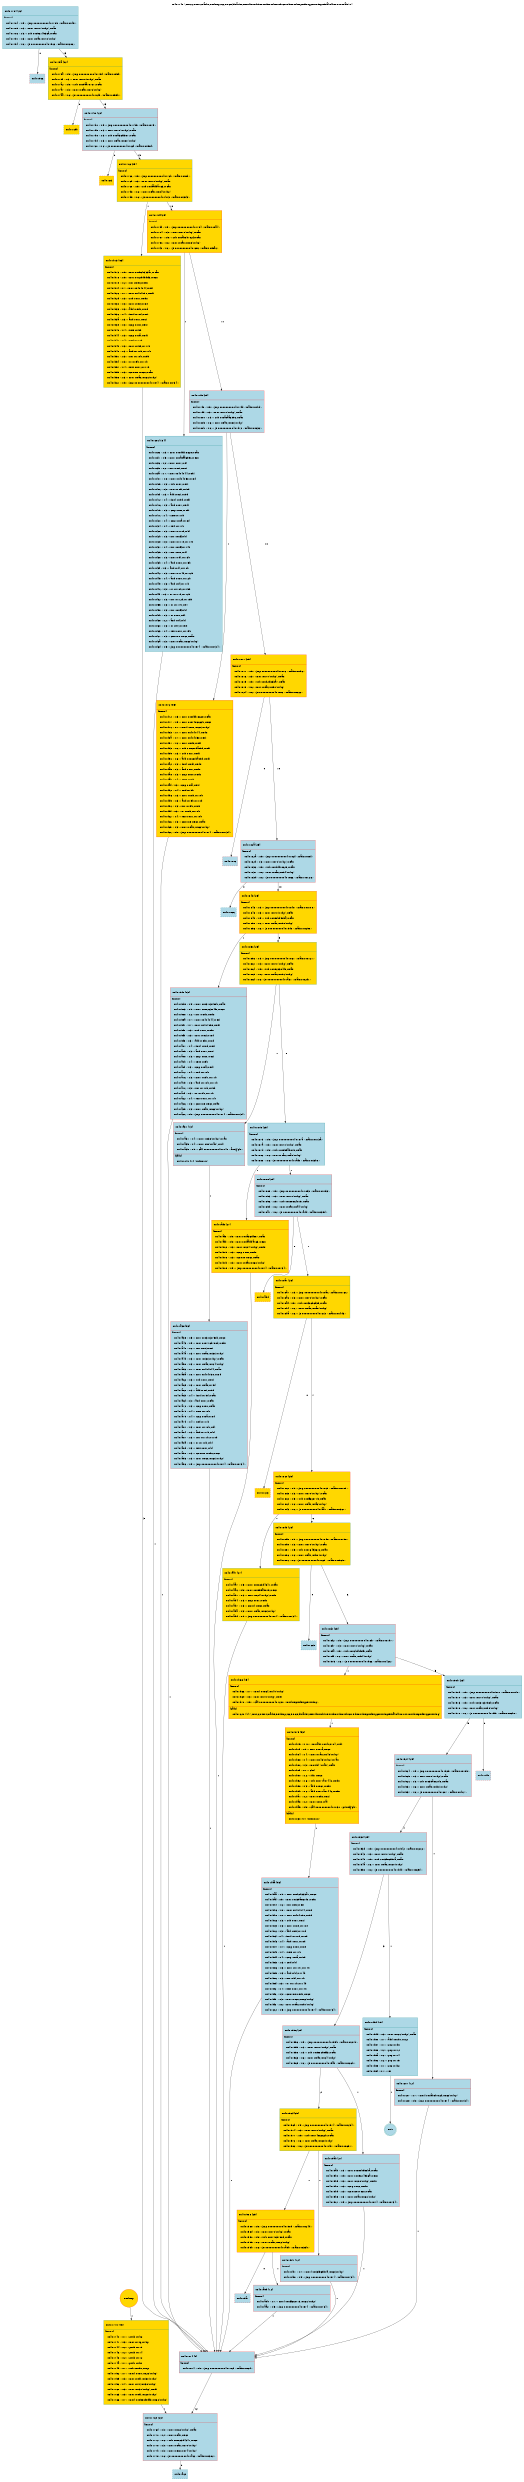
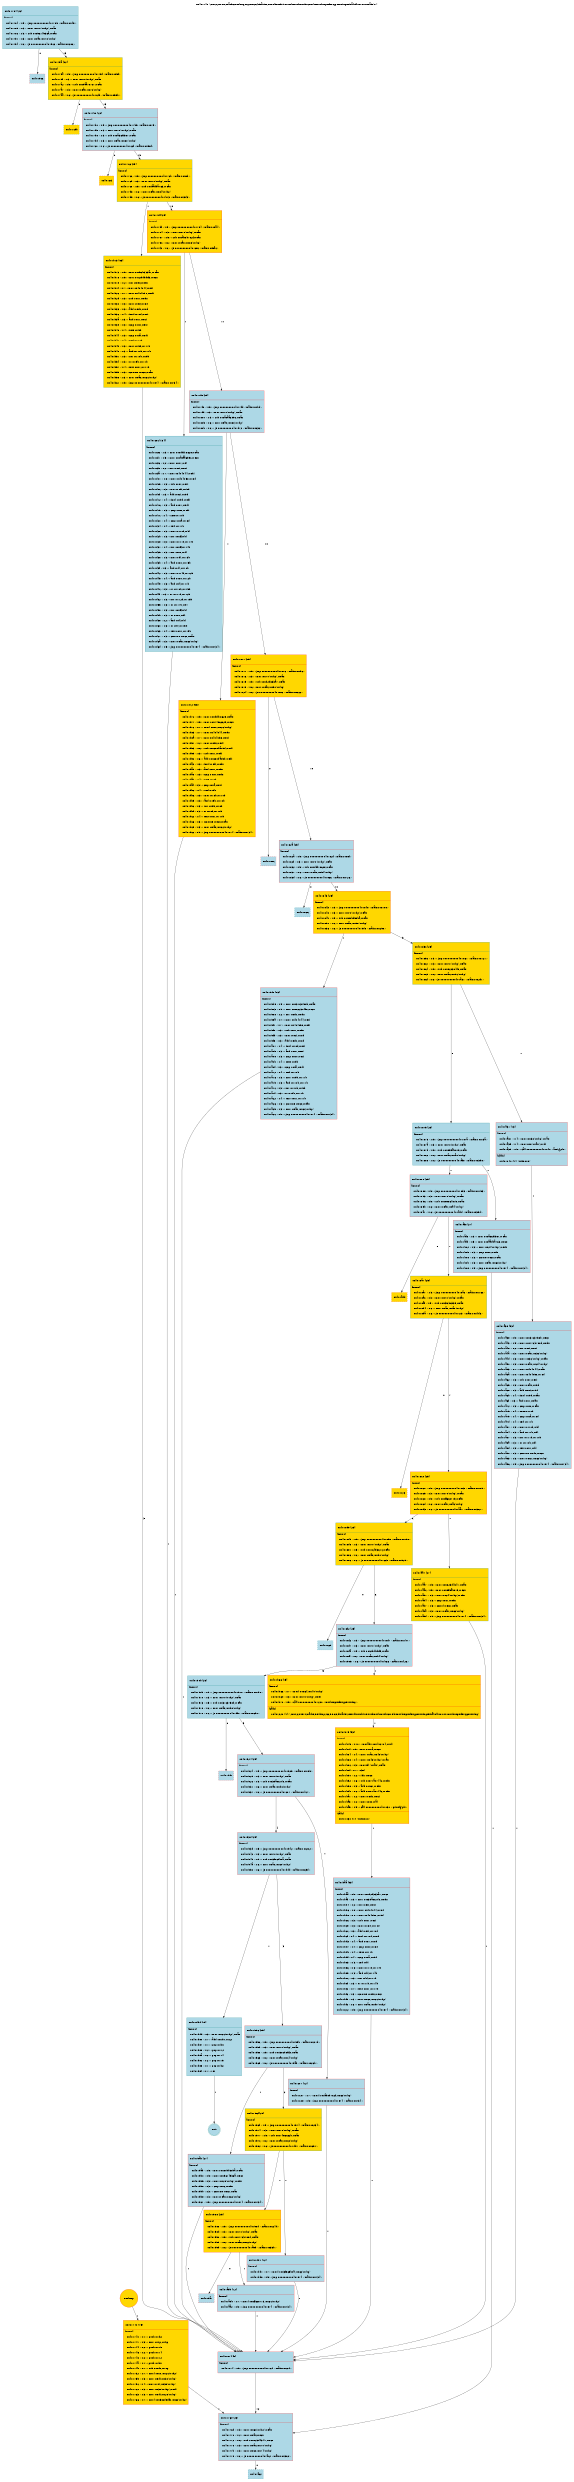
node "0x401af8 [27]": fillcolor gold -> lightblue
edge "0x401af8 [27]" -> "0x401e74 [5]": now "0x401af8 [27]" -> "0x40176d [23]"
node "0x401740 [45]": color teal -> red
